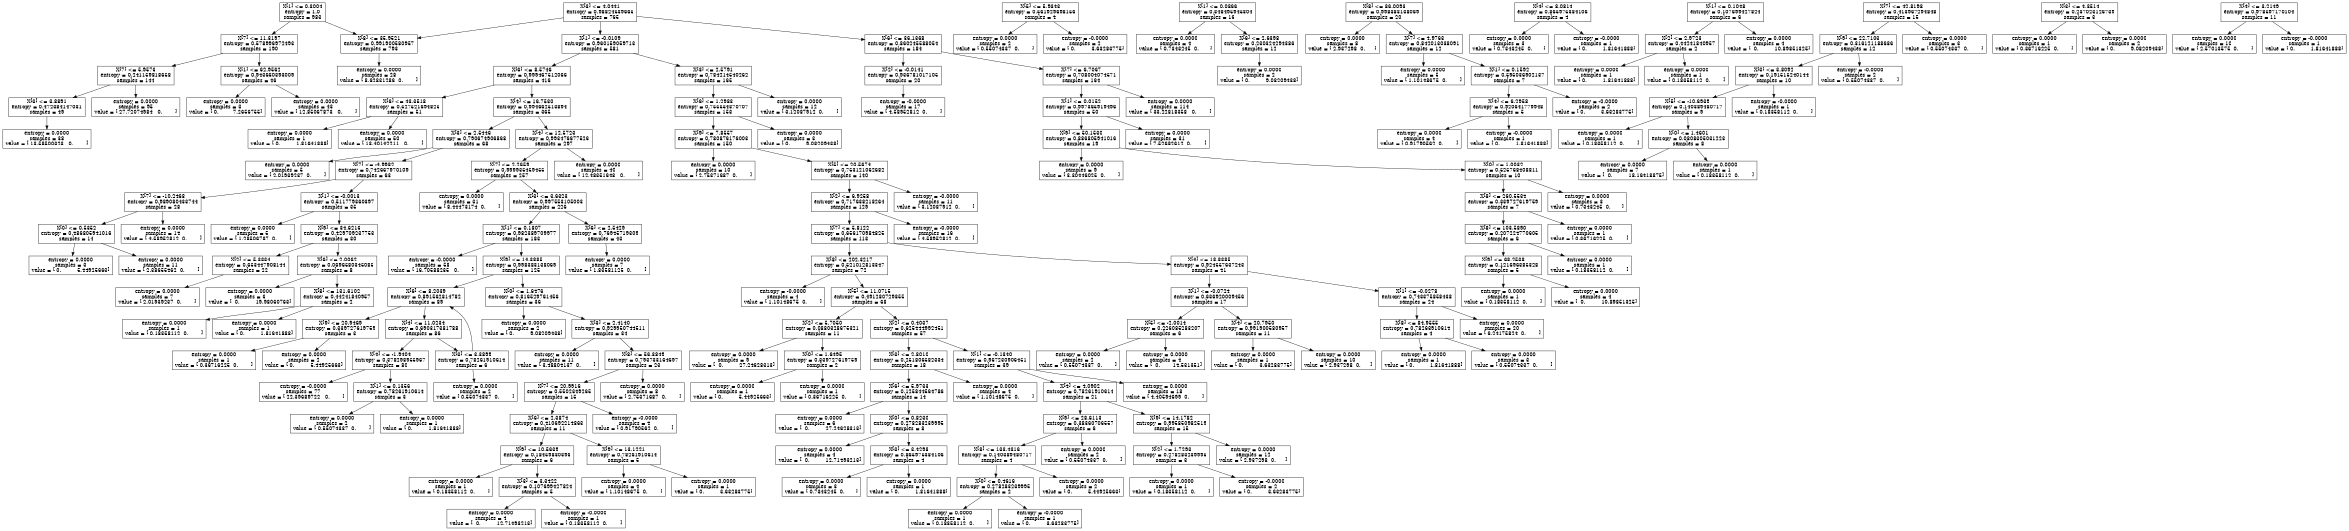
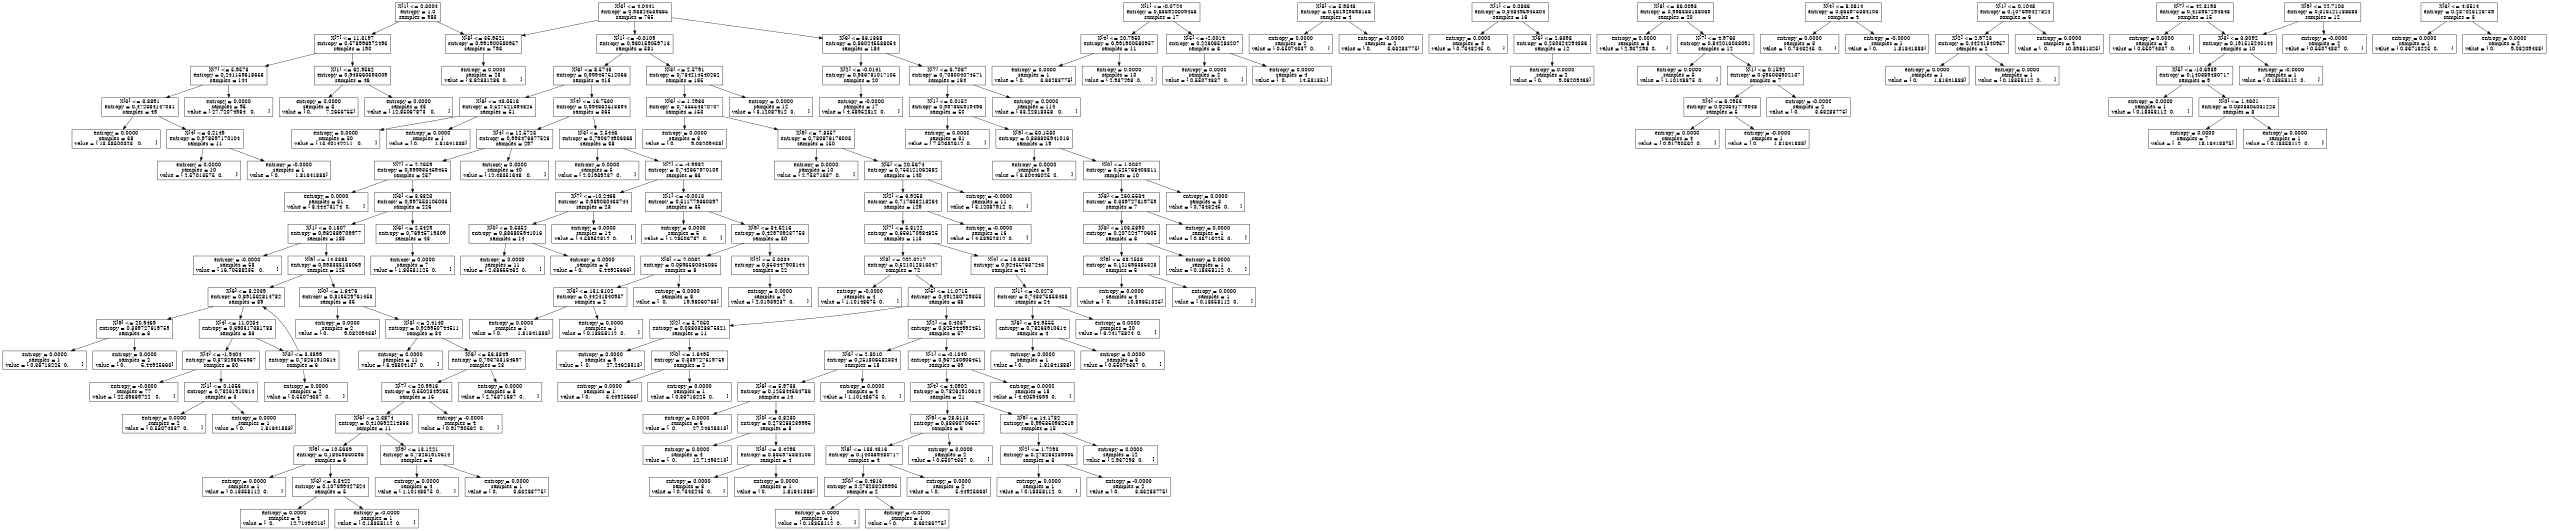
edge "X[7] <= 42.8198 entropy = 0.413967294848 samples = 15" -> "X[9] <= 22.7103 entropy = 0.316121188686 samples = 12": now "X[7] <= 42.8198 entropy = 0.413967294848 samples = 15" -> "X[3] <= 3.8092 entropy = 0.191515240144 samples = 10"
edge "X[3] <= 3.8891 entropy = 0.472384147031 samples = 49" -> "X[4] <= 3.2149 entropy = 0.978597170104 samples = 11": added
node "X[0] <= 0.5352 entropy = 0.486805941016 samples = 14": label "X[0] <= 0.5352 entropy = 0.486805941016 samples = 14" -> "X[0] <= 0.5352 entropy = 0.886805941016 samples = 14"
edge "X[4] <= 18.8385 entropy = 0.924557637243 samples = 41" -> "X[1] <= -0.0724 entropy = 0.636920009456 samples = 17": removed
